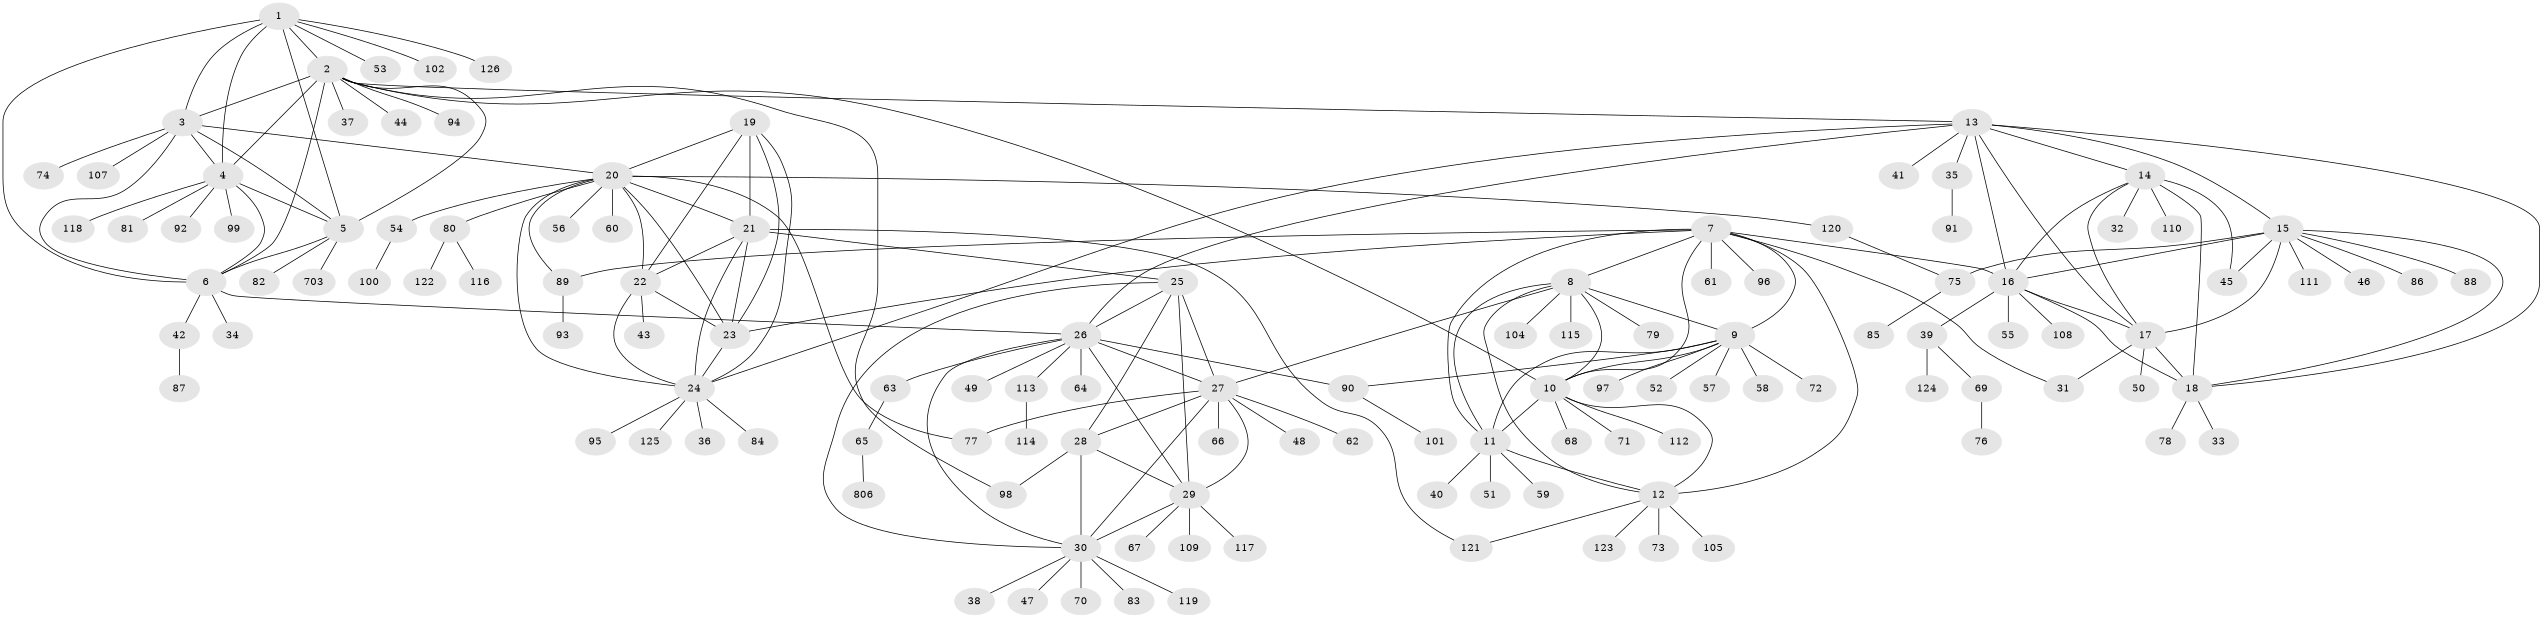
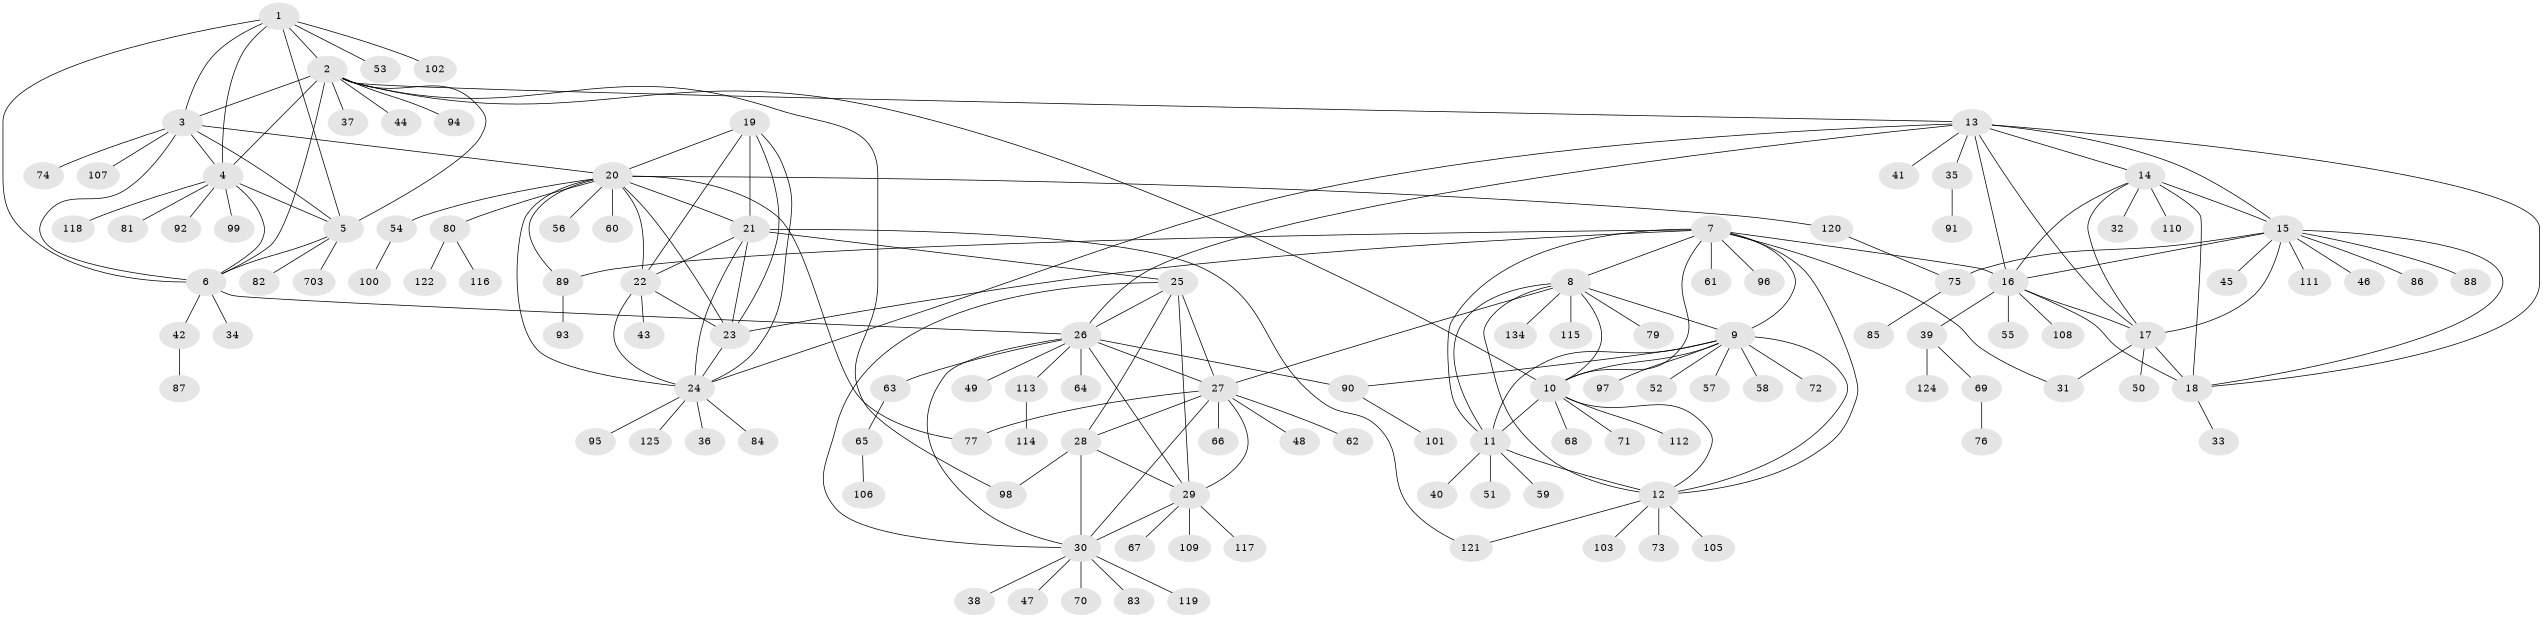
node "126": removed
edge "14" -- "45": now "14" -- "15"
node "104": label "104" -> "134"
edge "9" -- "12": added
node "78": removed
node "806": label "806" -> "106"
node "123": label "123" -> "103"
